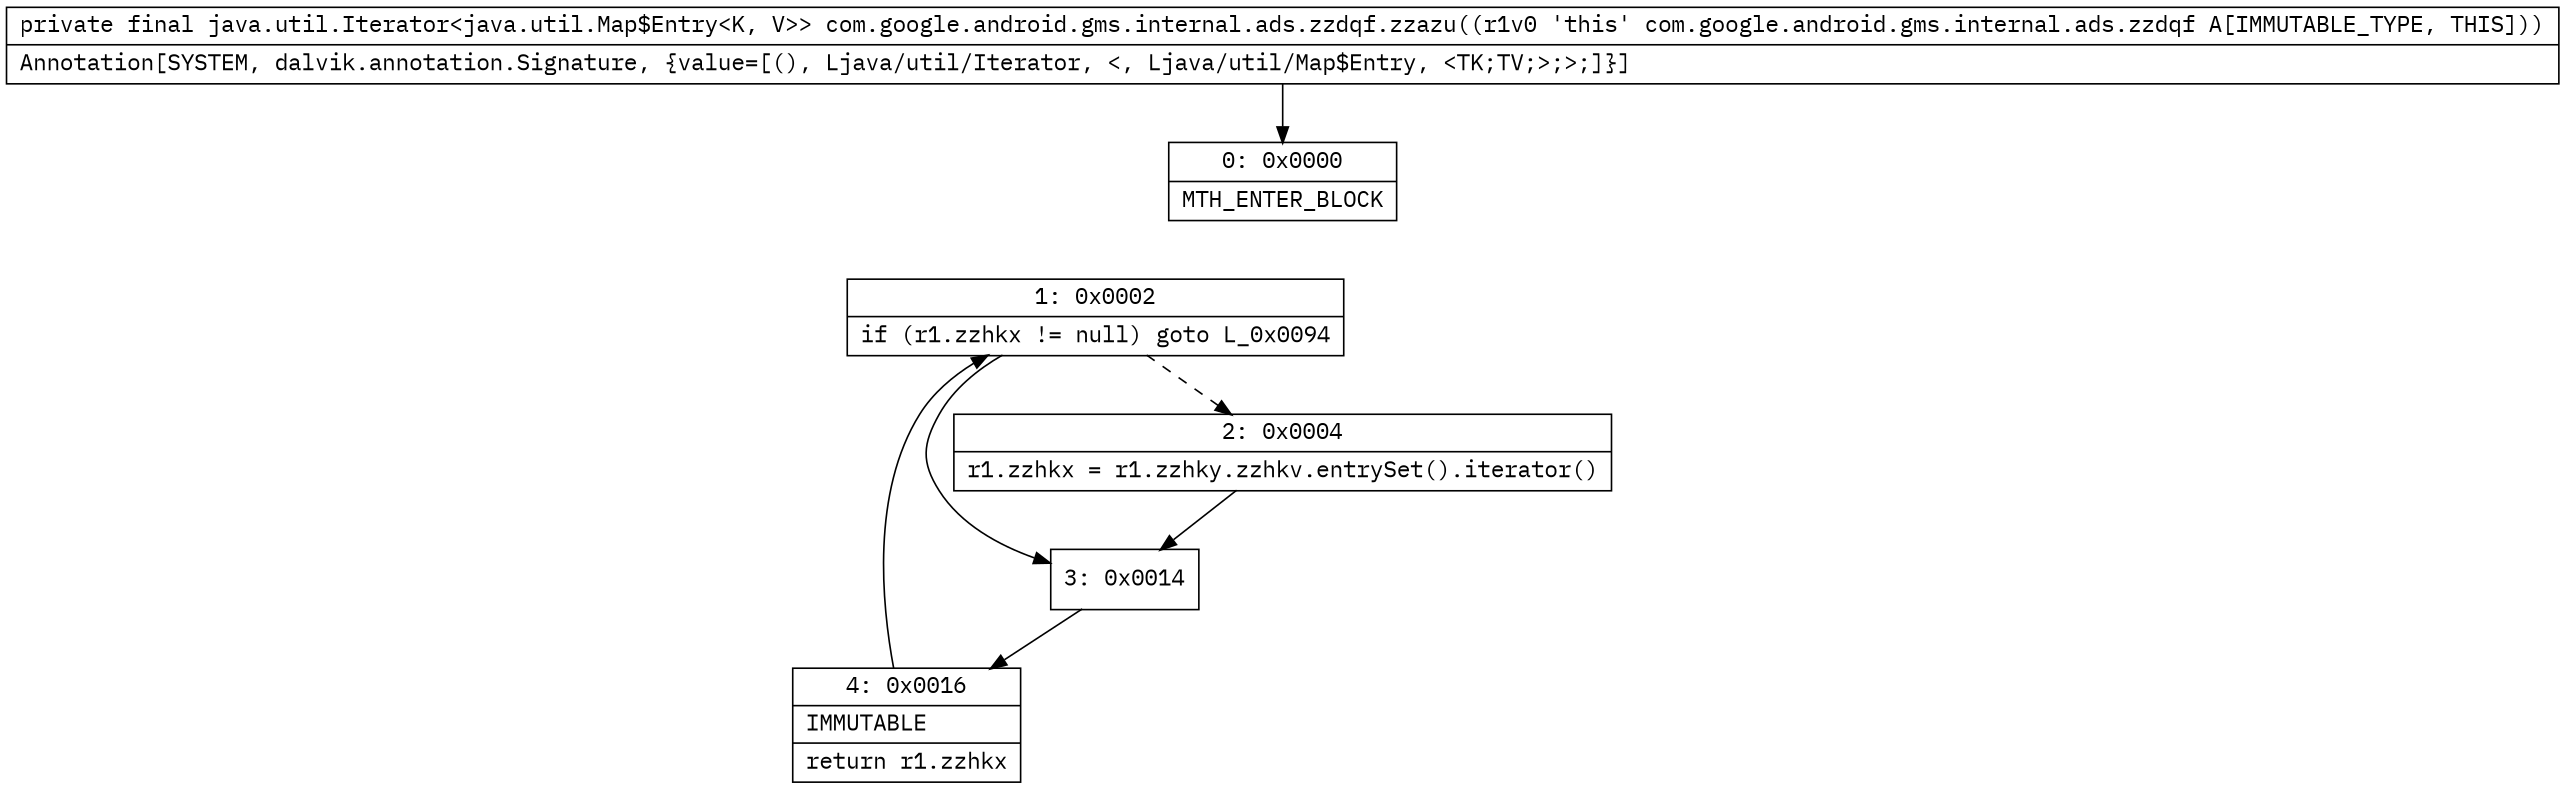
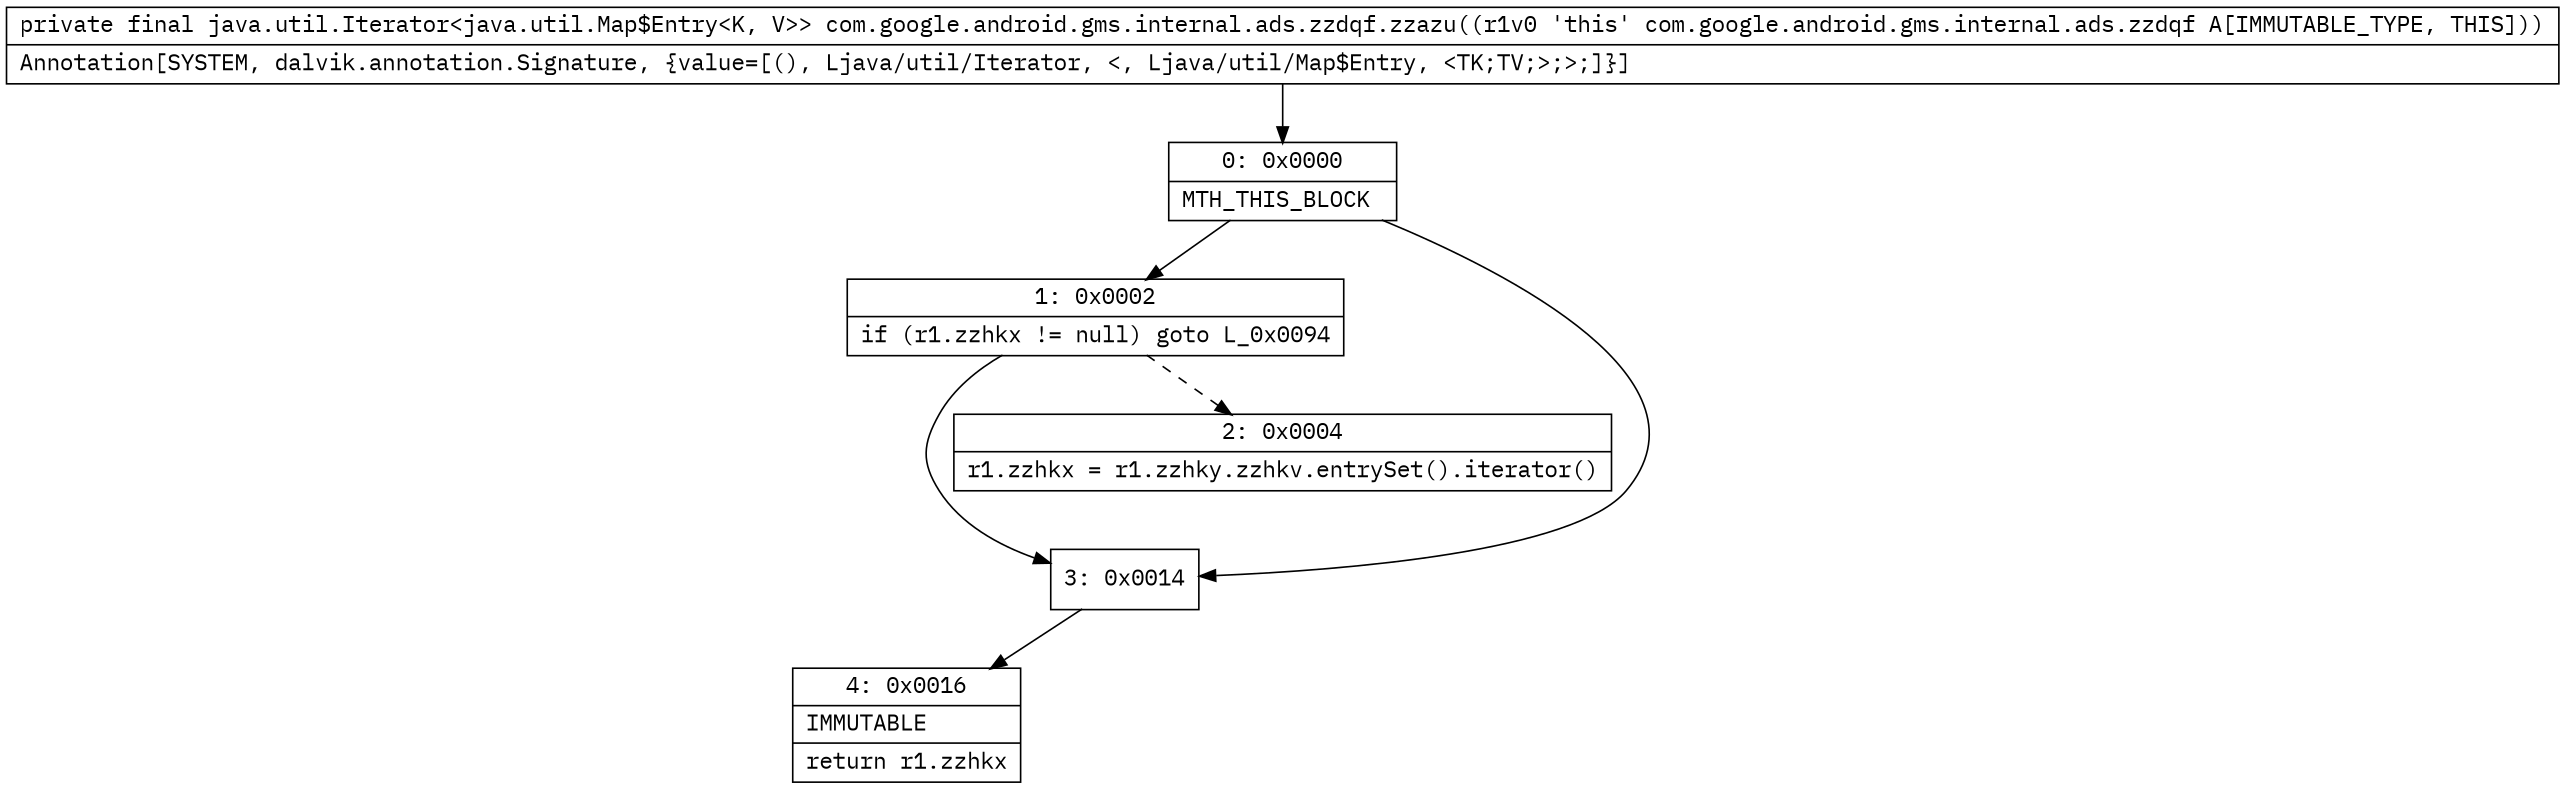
node "0: 0x0000": text "MTH_ENTER_BLOCK" -> "MTH_THIS_BLOCK"
edge "4: 0x0016" -> "1: 0x0002": now "0: 0x0000" -> "1: 0x0002"
edge "2: 0x0004" -> "3: 0x0014": now "0: 0x0000" -> "3: 0x0014"
